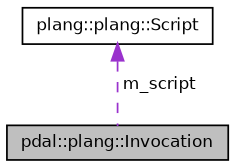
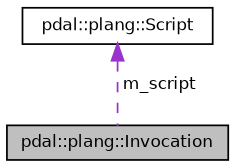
node "plang::plang::Script": label "plang::plang::Script" -> "pdal::plang::Script"
